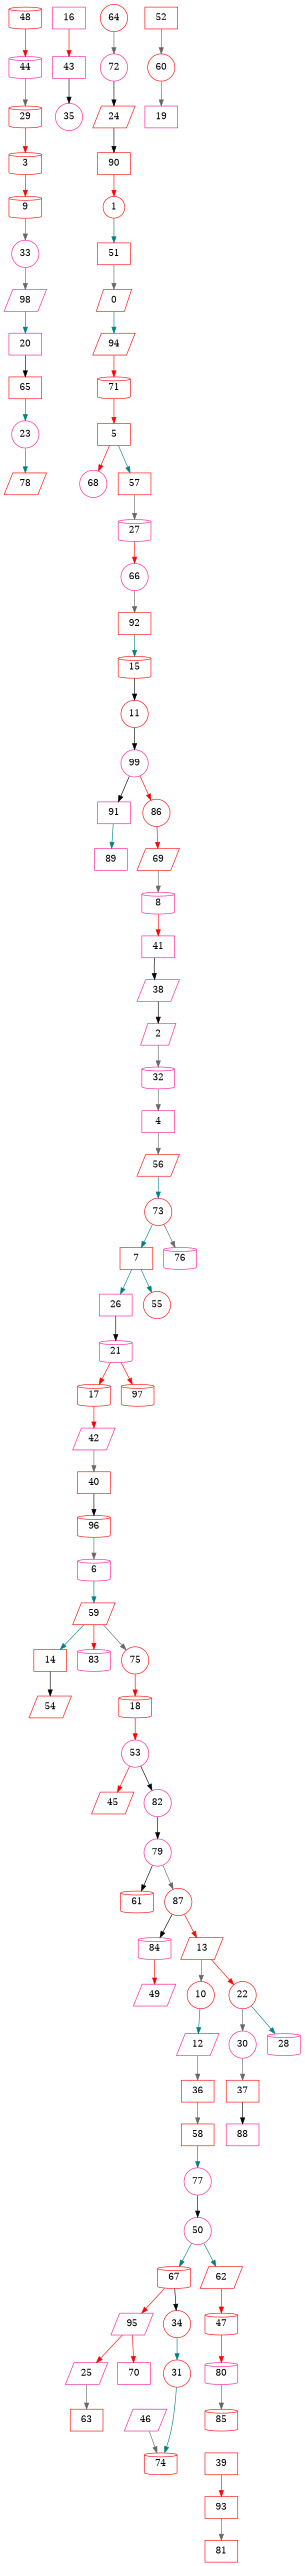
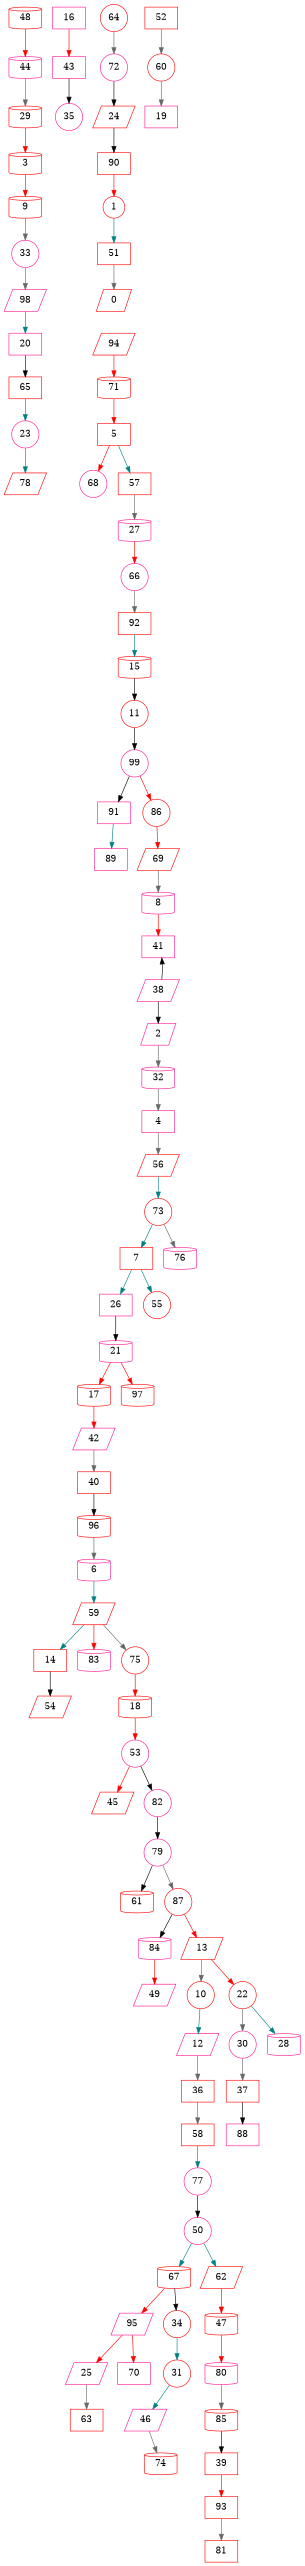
edge "0" -> "94": removed
edge "41" -> "38": reversed
edge "31" -> "74": now "31" -> "46"
edge "85" -> "39": added
